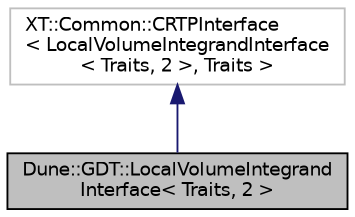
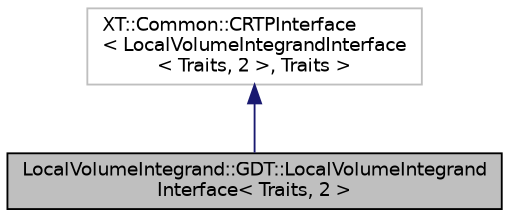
node "Dune::GDT::LocalVolumeIntegrand Interface< Traits, 2 >": label "Dune::GDT::LocalVolumeIntegrand Interface< Traits, 2 >" -> "LocalVolumeIntegrand::GDT::LocalVolumeIntegrand Interface< Traits, 2 >"
